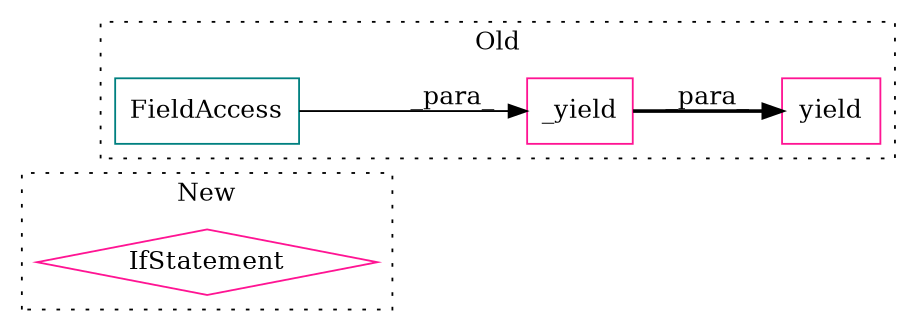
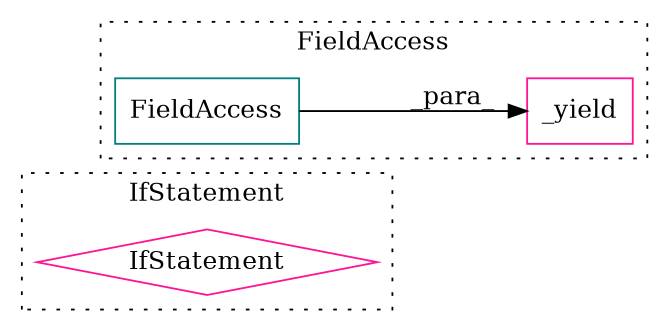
cluster "Old": label "Old" -> "FieldAccess"
node "yield": removed
cluster "New": label "New" -> "IfStatement"
